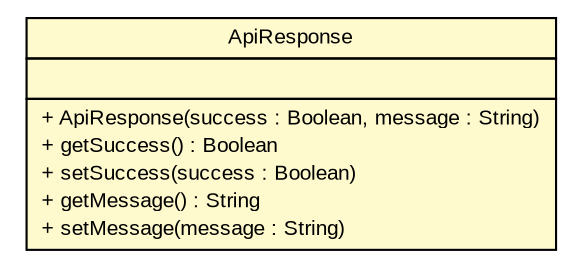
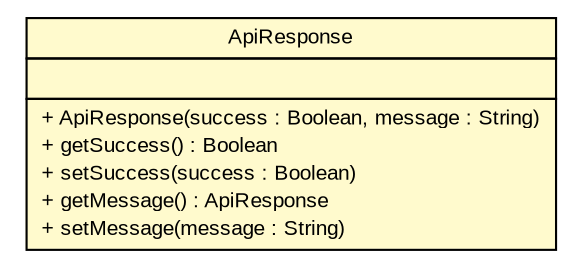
node "ApiResponse": text "+ getMessage() : String" -> "+ getMessage() : ApiResponse"
